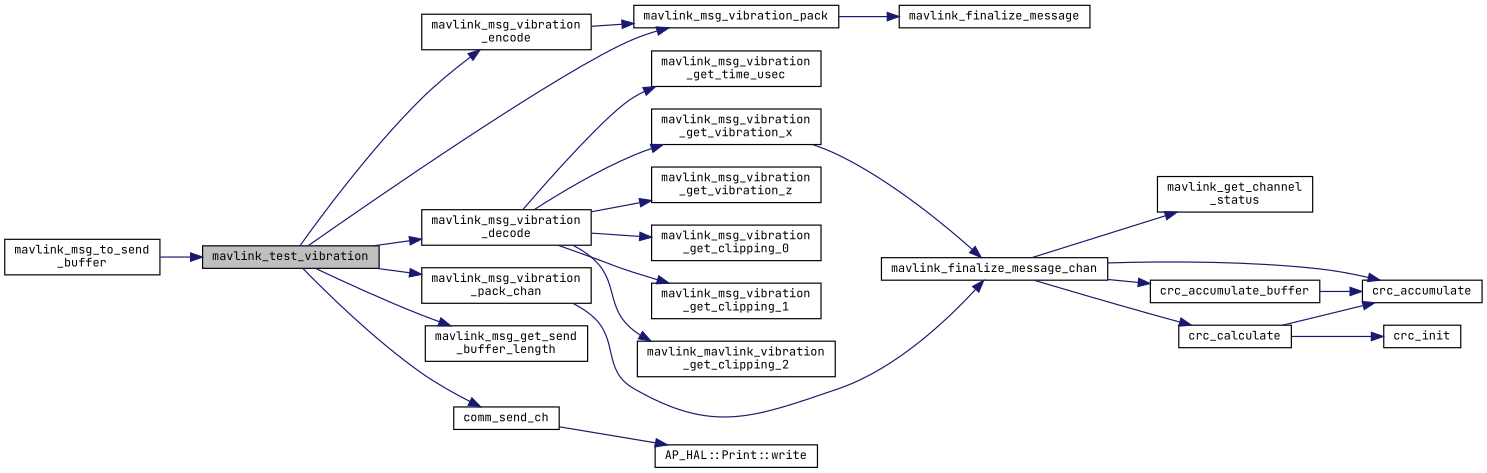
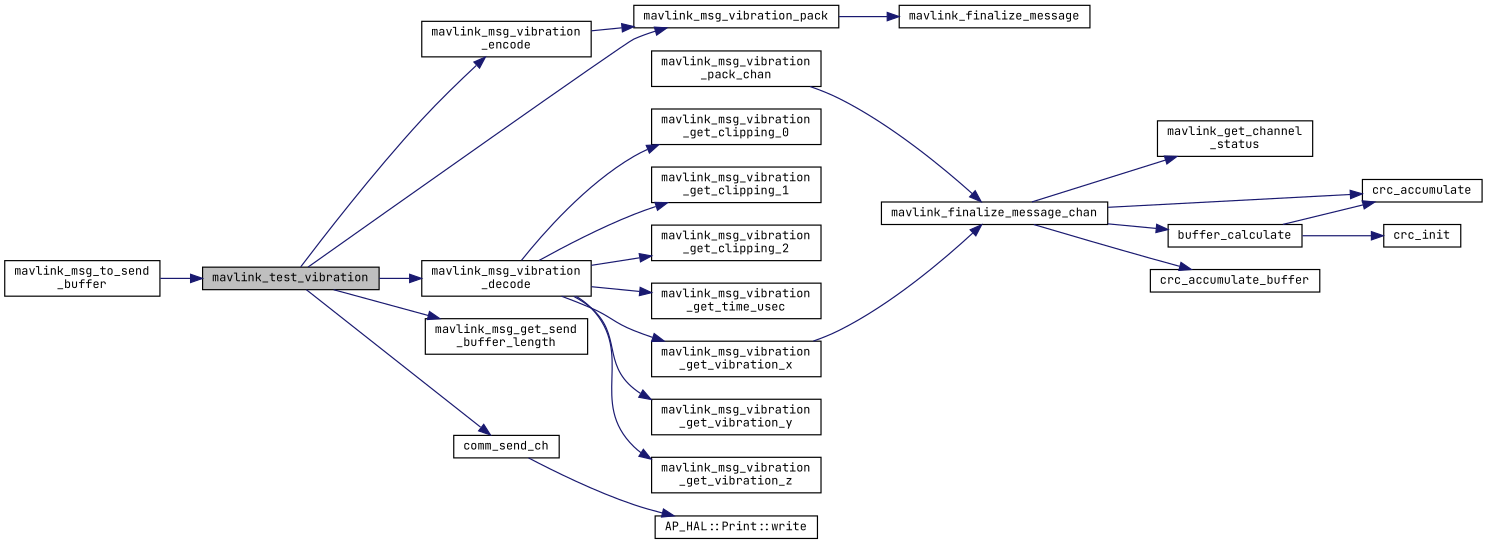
edge "mavlink_test_vibration" -> "mavlink_msg_vibration _pack_chan": removed
edge "crc_accumulate_buffer" -> "crc_accumulate": removed
node "crc_calculate": label "crc_calculate" -> "buffer_calculate"
node "mavlink_mavlink_vibration _get_clipping_2": label "mavlink_mavlink_vibration _get_clipping_2" -> "mavlink_msg_vibration _get_clipping_2"
node "mavlink_msg_vibration _get_vibration_y": added
